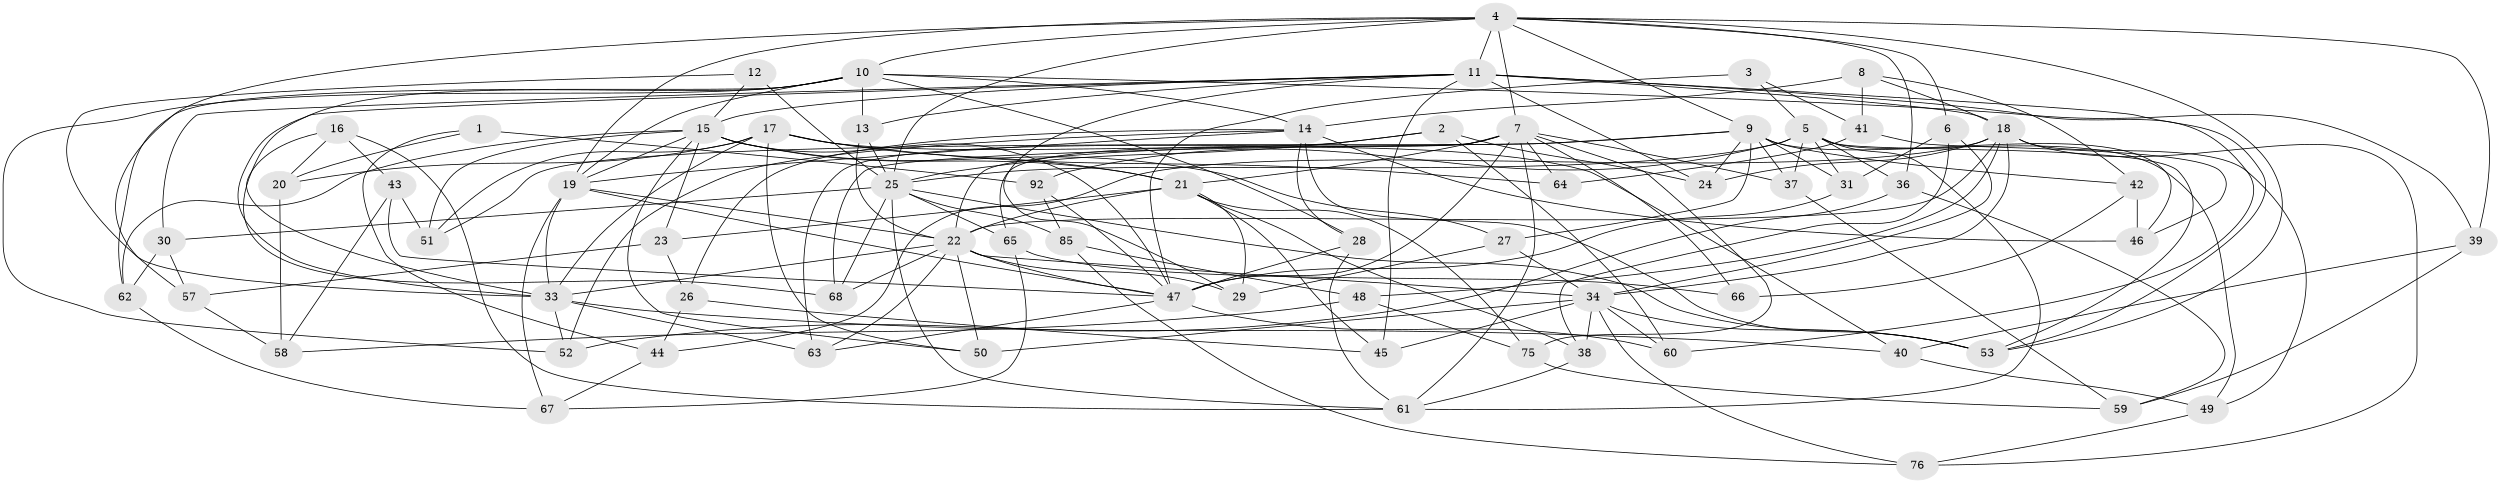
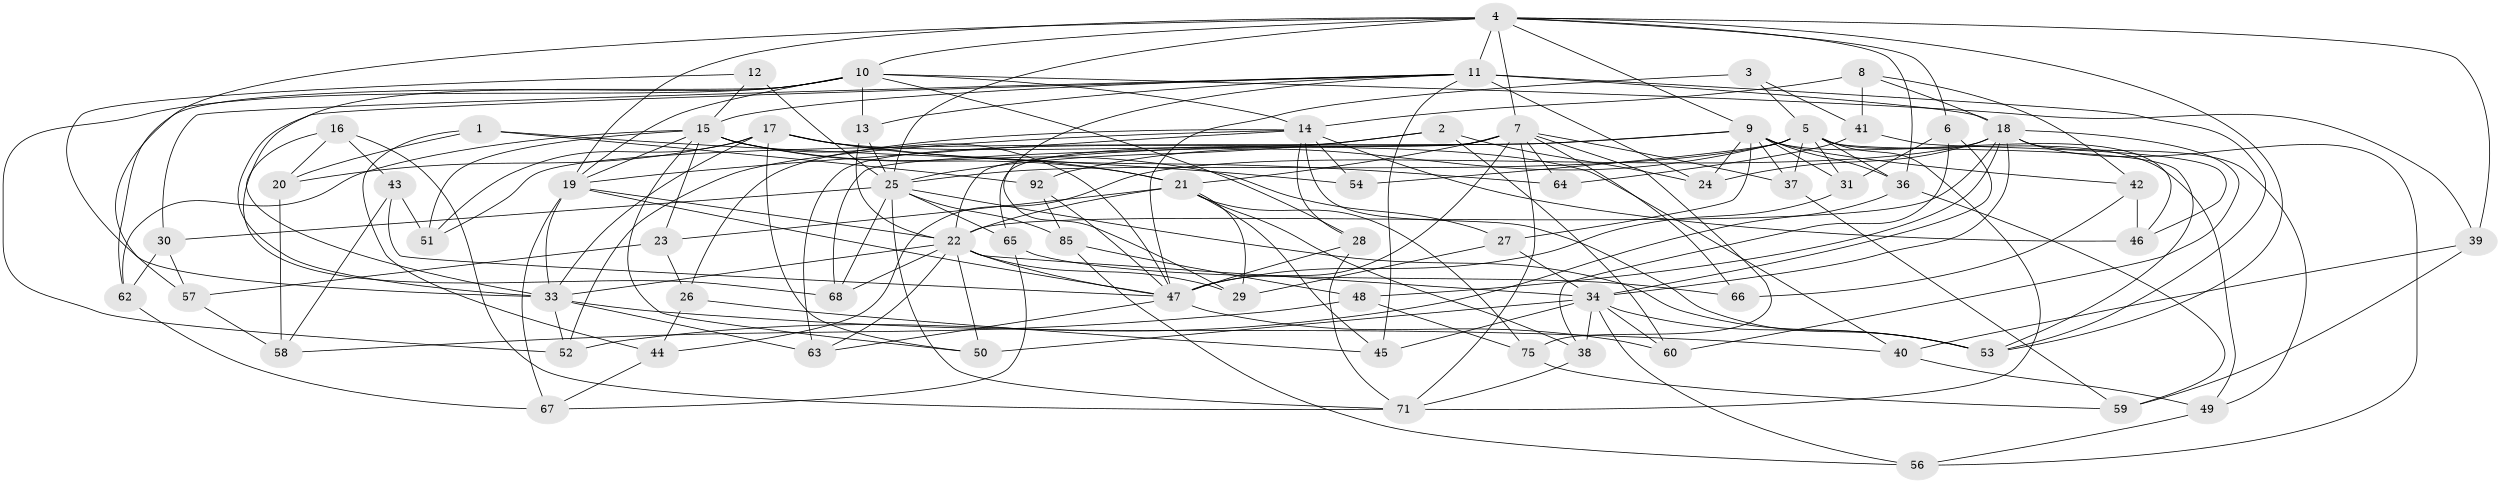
edge "11" -- "60": now "18" -- "60"
edge "9" -- "36": added
node "54": added
node "61": label "61" -> "71"
node "76": label "76" -> "56"
